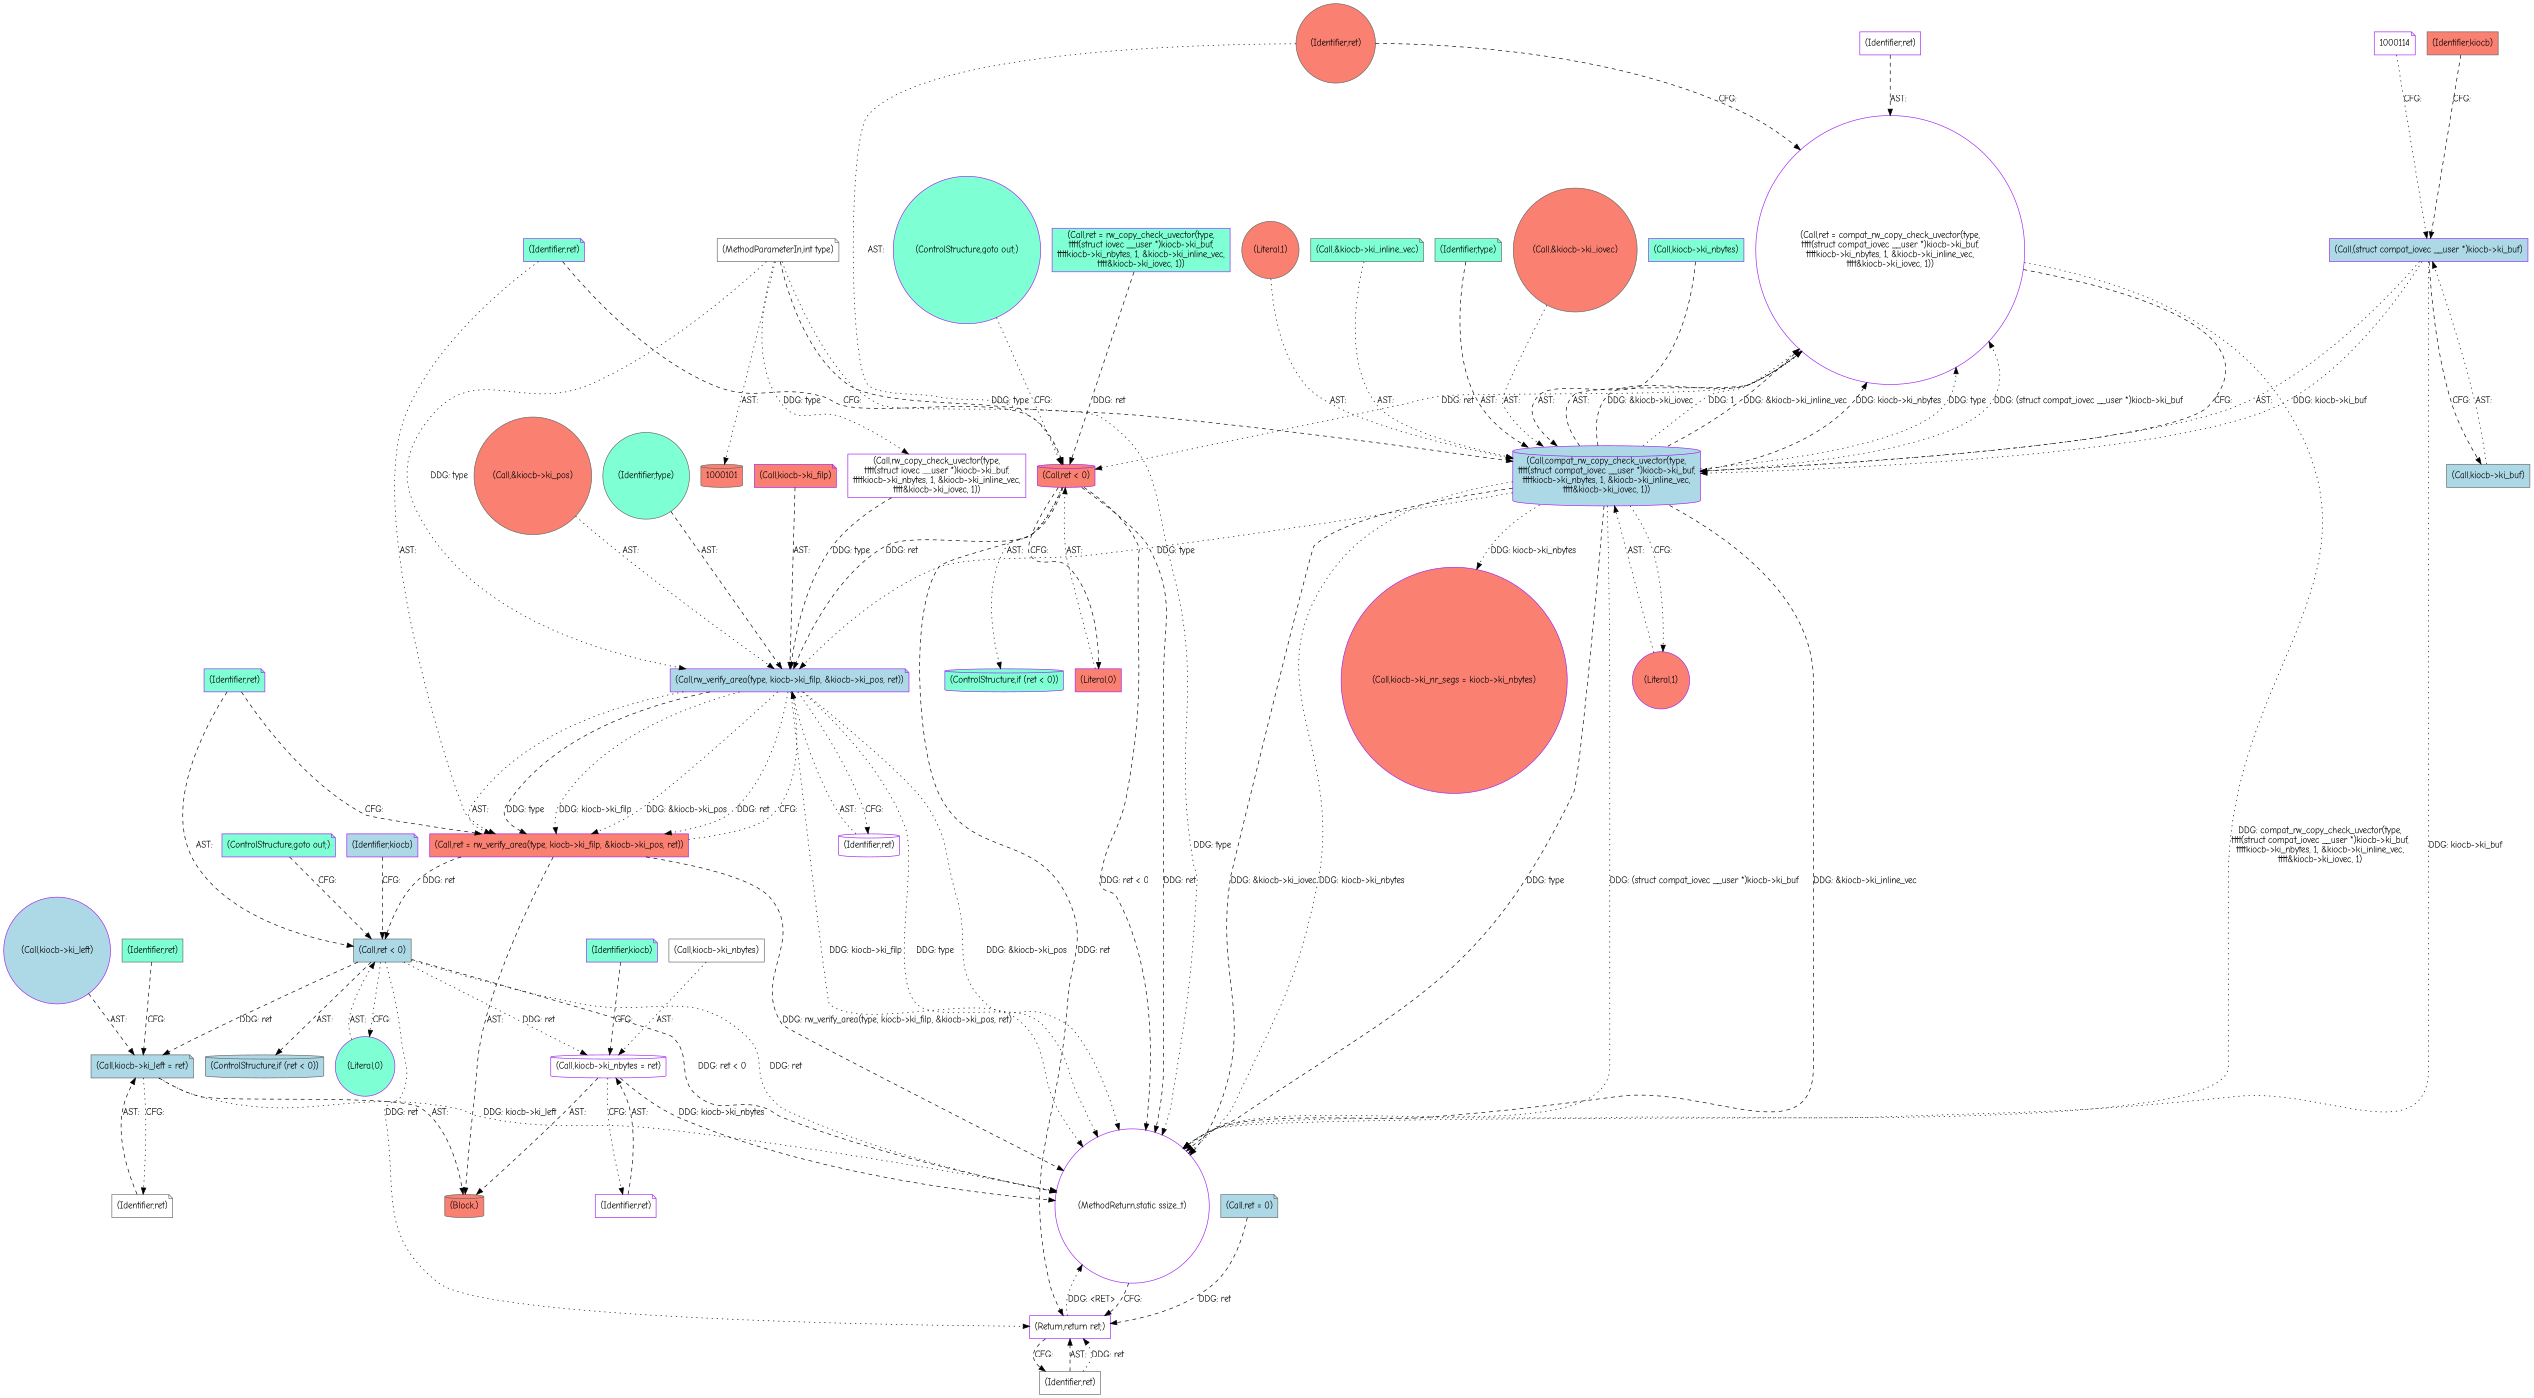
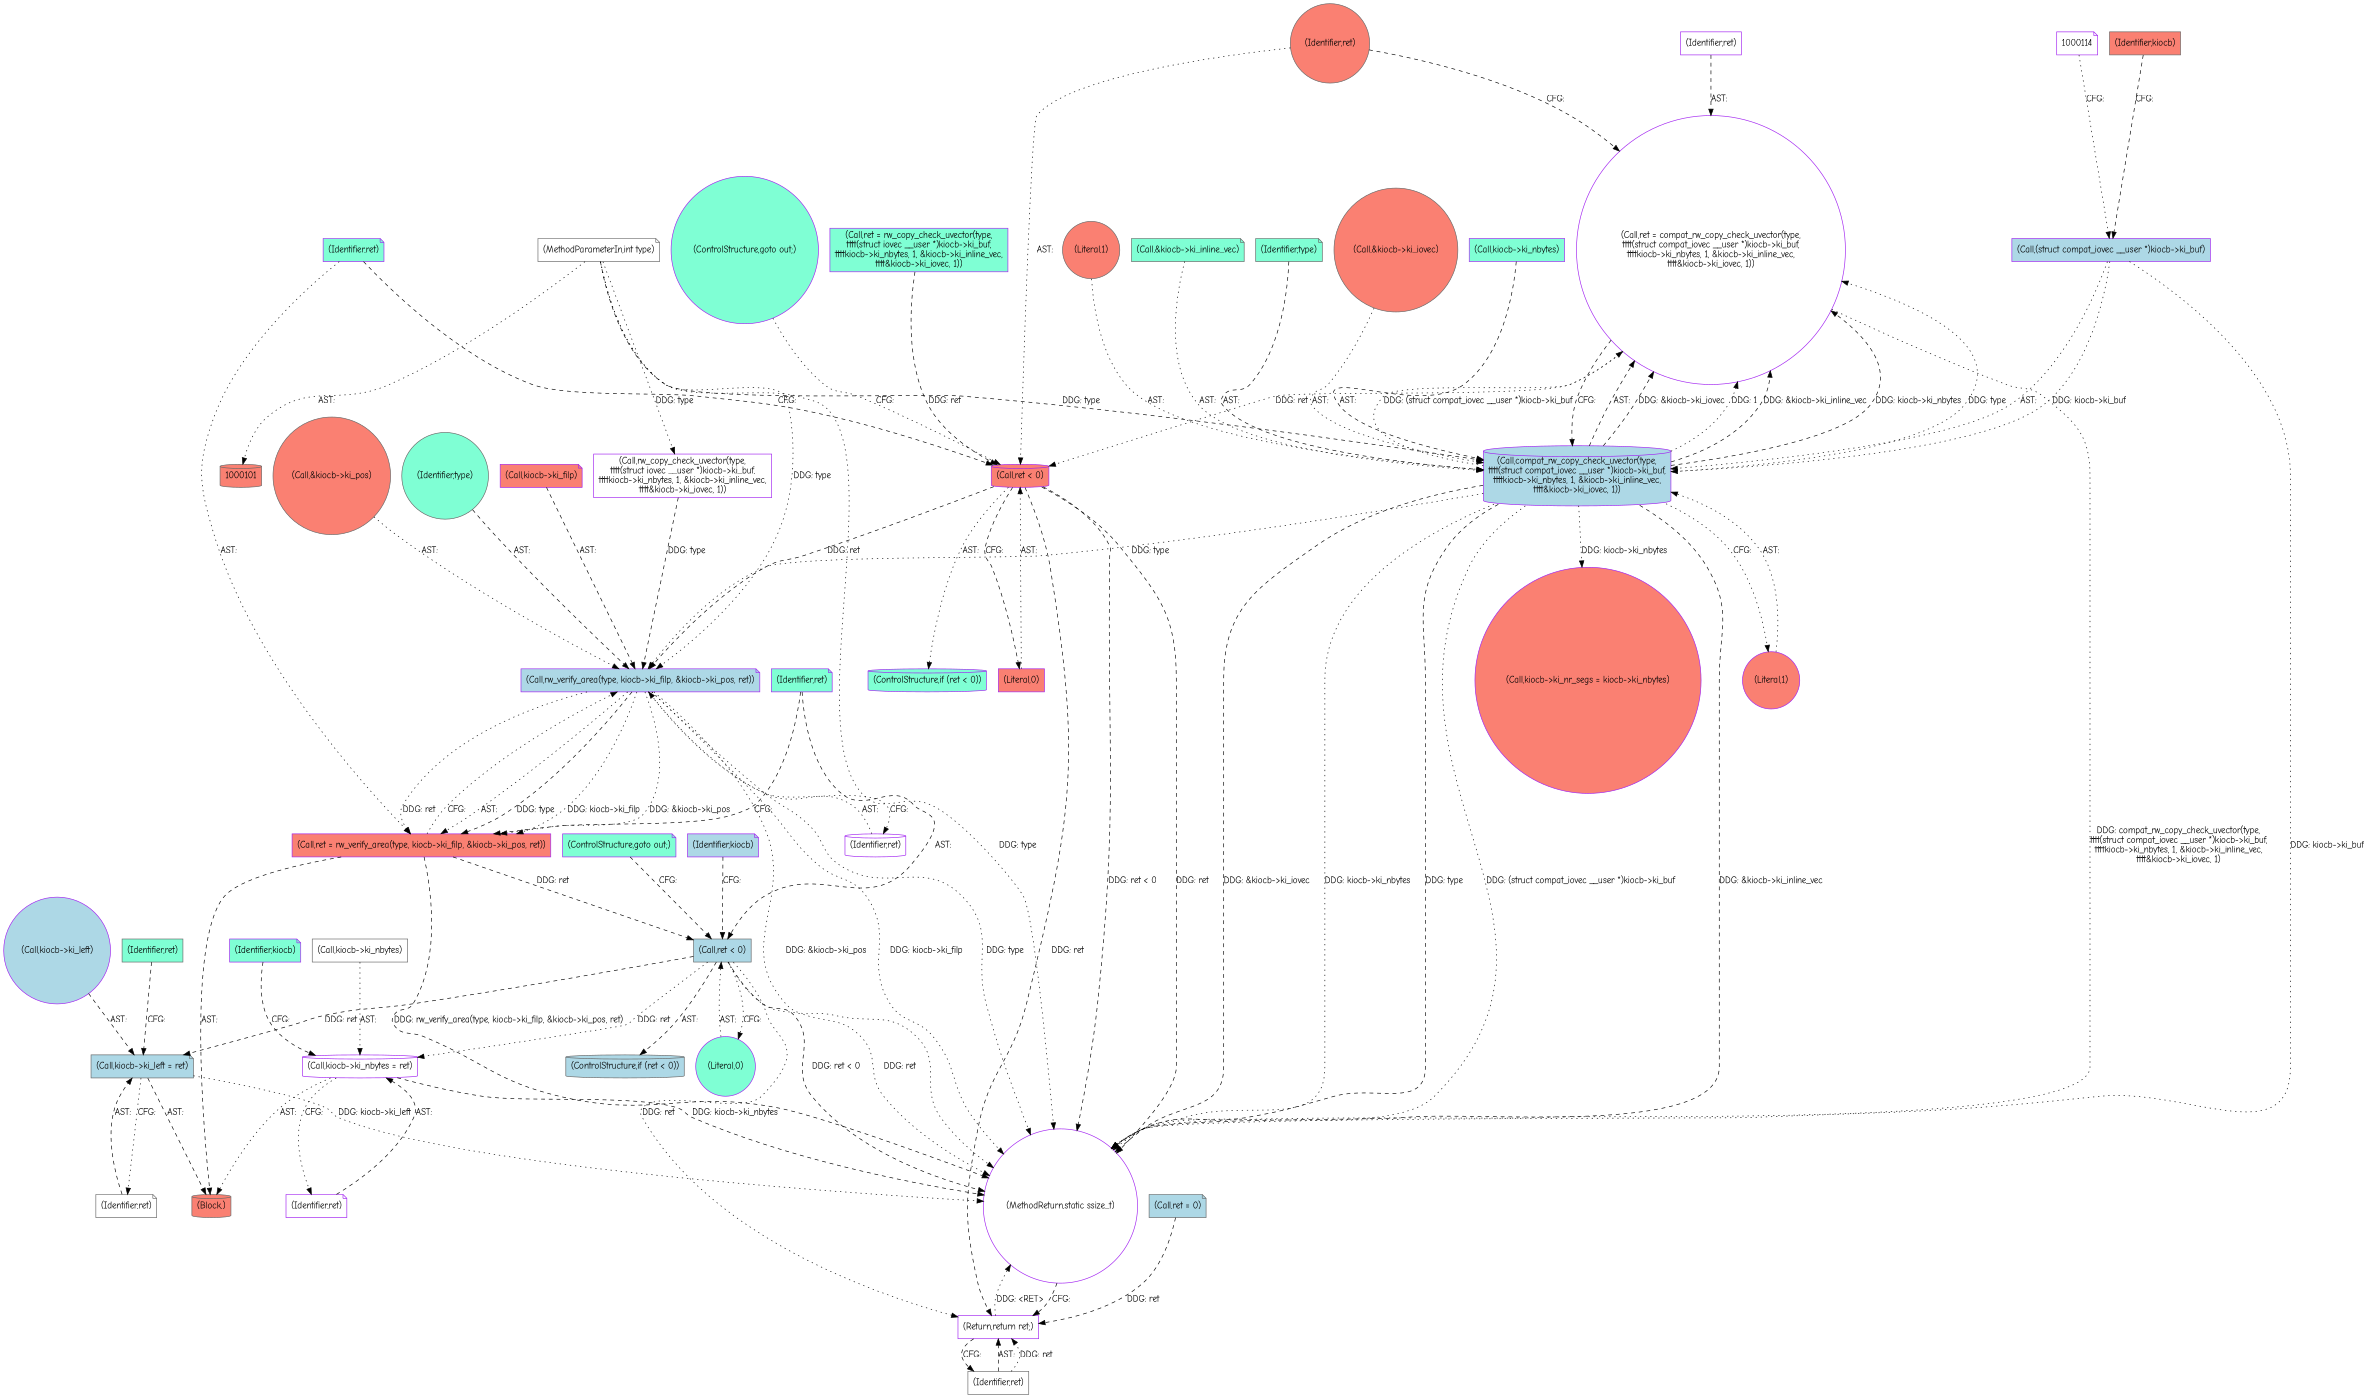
node "(Call,kiocb->ki_buf)": removed
edge "(Call,kiocb->ki_nbytes = ret)" -> "(Block,)": style dashed -> dotted
